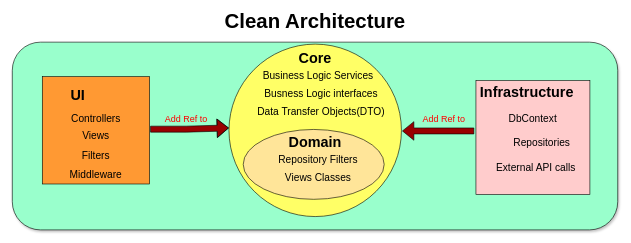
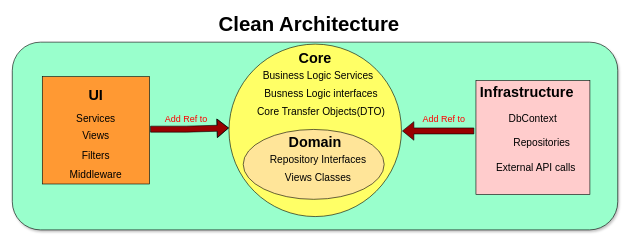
node "Clean Architecture": moved (315, 21) -> (309, 24)
node "UI": moved (78, 96) -> (96, 96)
node "Data Transfer Objects(DTO)": label "Data Transfer Objects(DTO)" -> "Core Transfer Objects(DTO)"
node "Controllers": label "Controllers" -> "Services"
node "Repository Filters": label "Repository Filters" -> "Repository Interfaces"
